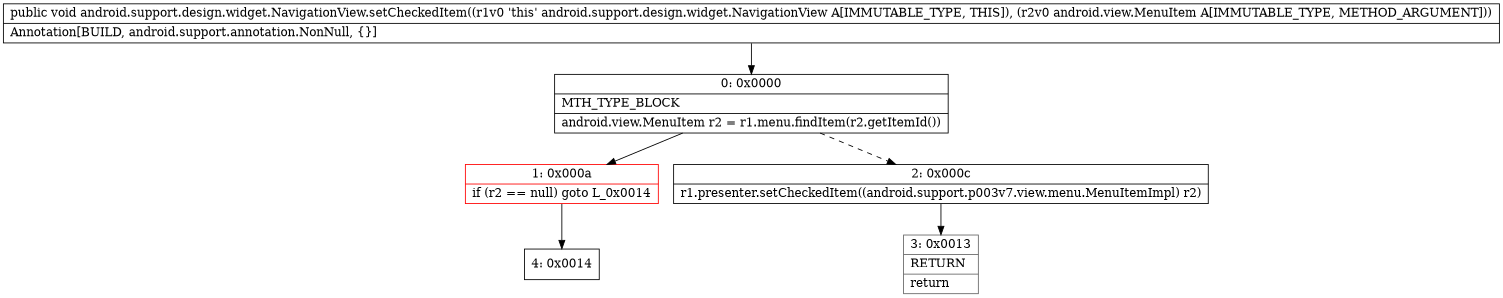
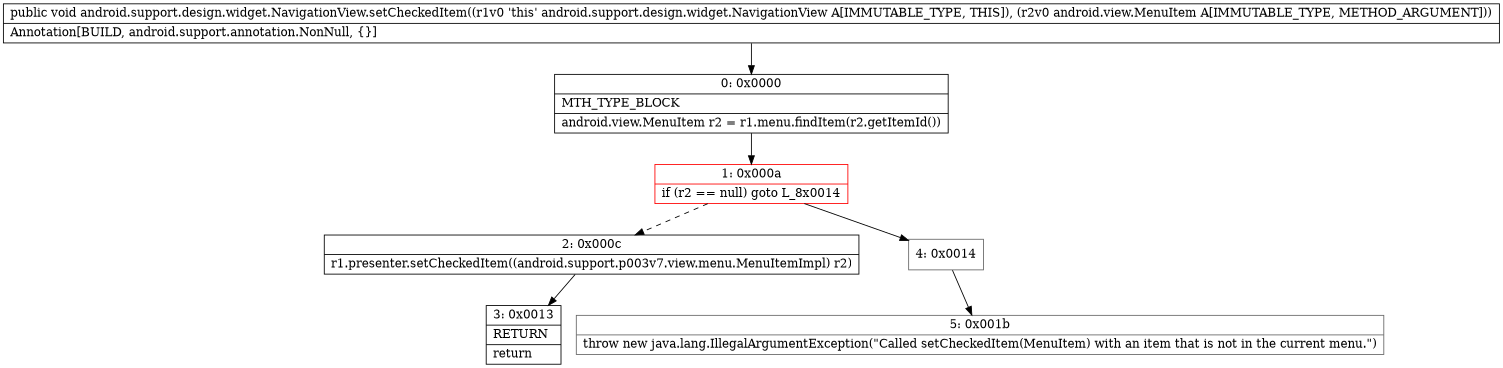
edge "0: 0x0000" -> "2: 0x000c": now "1: 0x000a" -> "2: 0x000c"
node "1: 0x000a": text "if (r2 == null) goto L_0x0014" -> "if (r2 == null) goto L_8x0014"
node "4: 0x0014": color black -> gray40
node "3: 0x0013": color gray40 -> black
node "5: 0x001b": added
